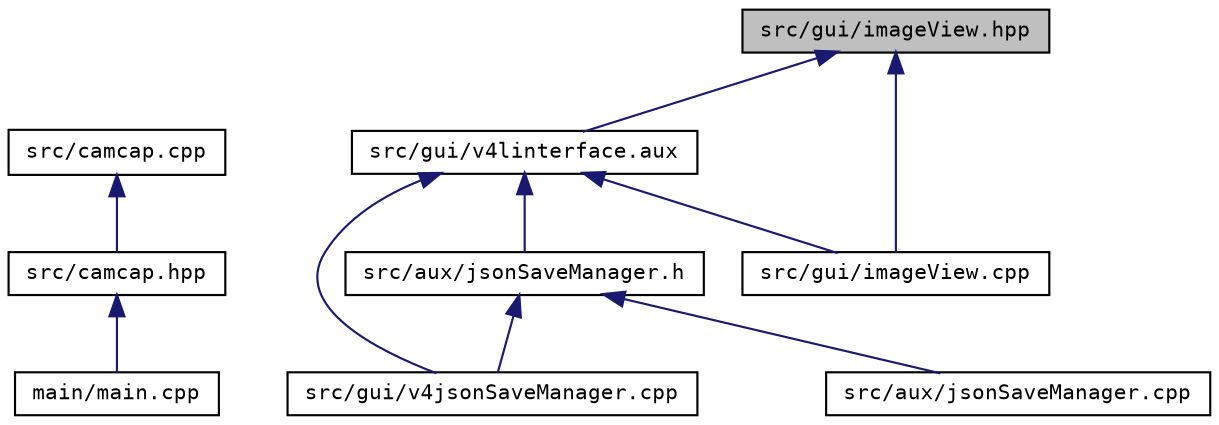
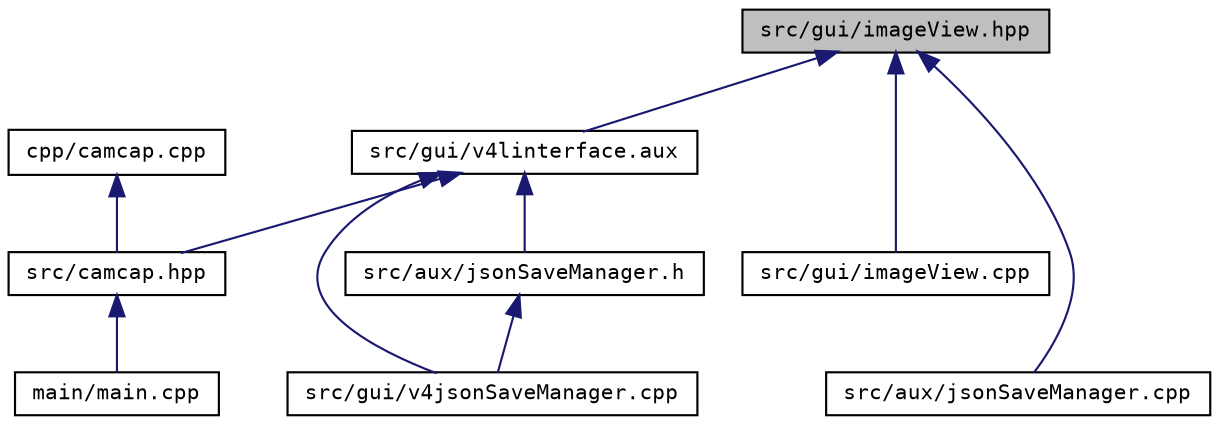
node "src/camcap.cpp": label "src/camcap.cpp" -> "cpp/camcap.cpp"
edge "src/gui/imageView.cpp" -> "src/gui/v4linterface.aux": now "src/camcap.hpp" -> "src/gui/v4linterface.aux"
edge "src/aux/jsonSaveManager.cpp" -> "src/aux/jsonSaveManager.h": now "src/aux/jsonSaveManager.cpp" -> "src/gui/imageView.hpp"
